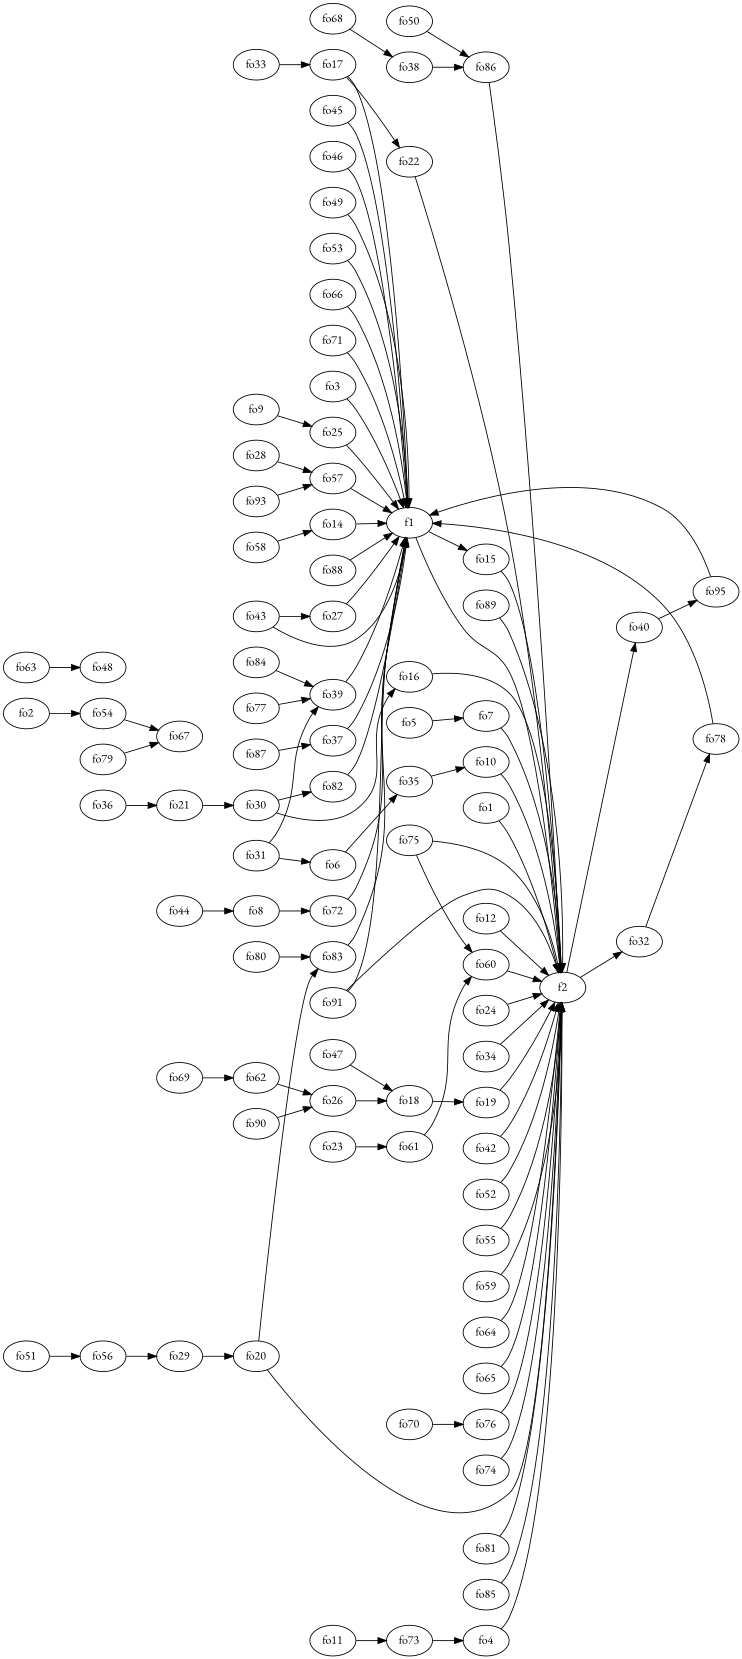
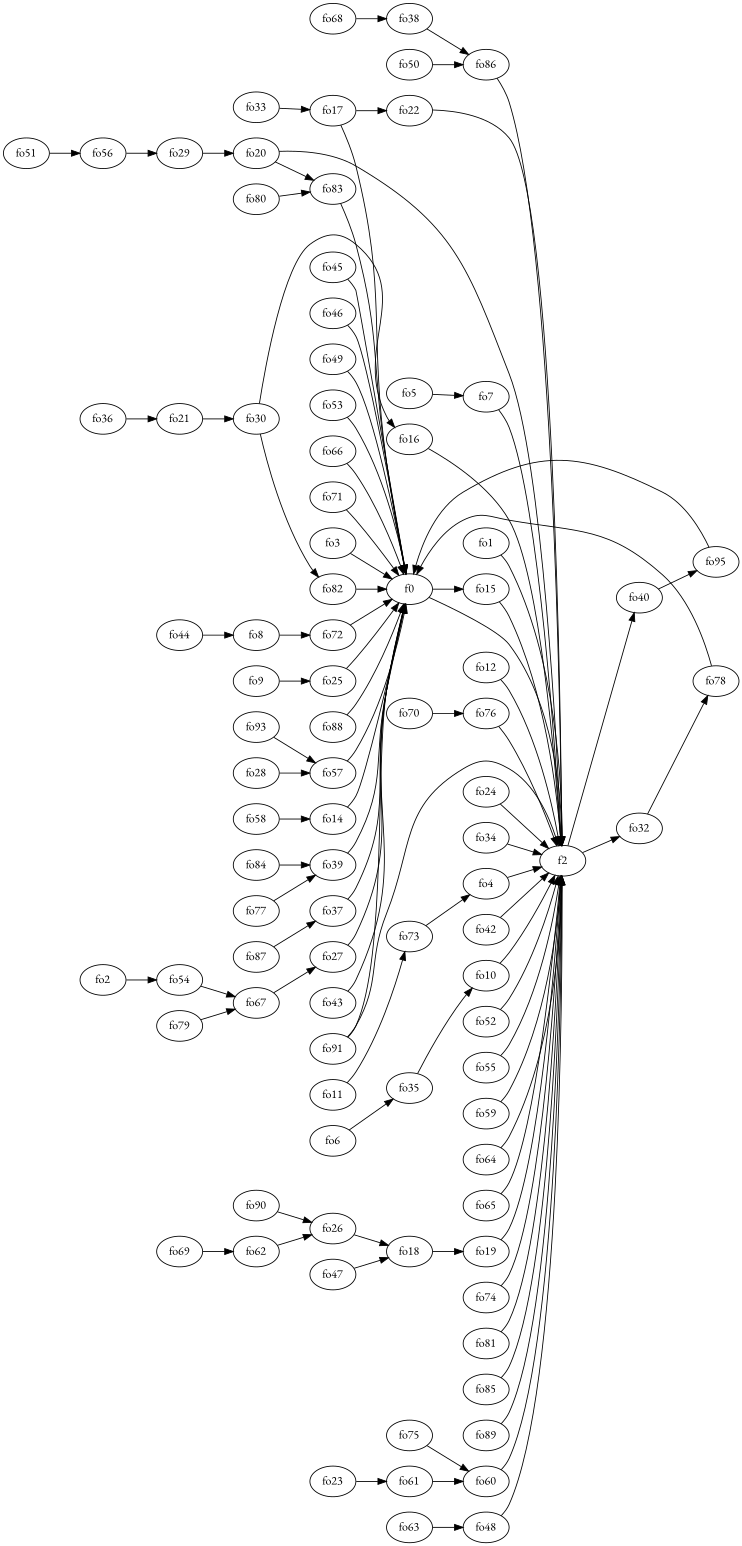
node "f1": label "f1" -> "f0"
edge "fo43" -> "fo27": now "fo67" -> "fo27"
node "fo31": removed
edge "fo75" -> "f2": now "fo48" -> "f2"
